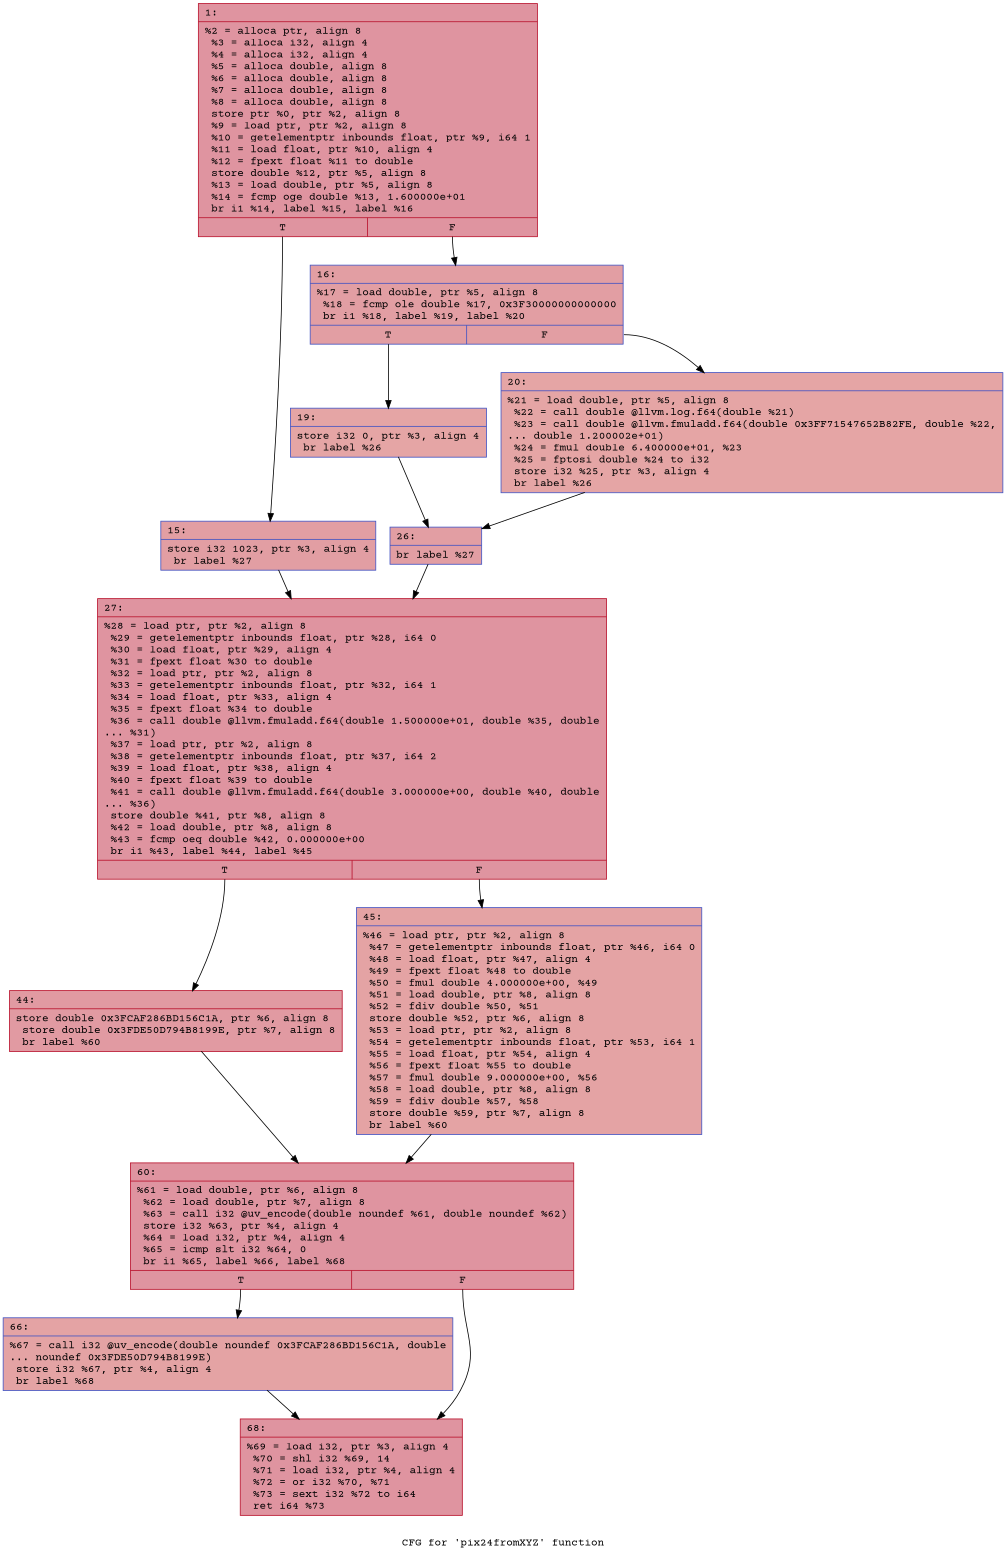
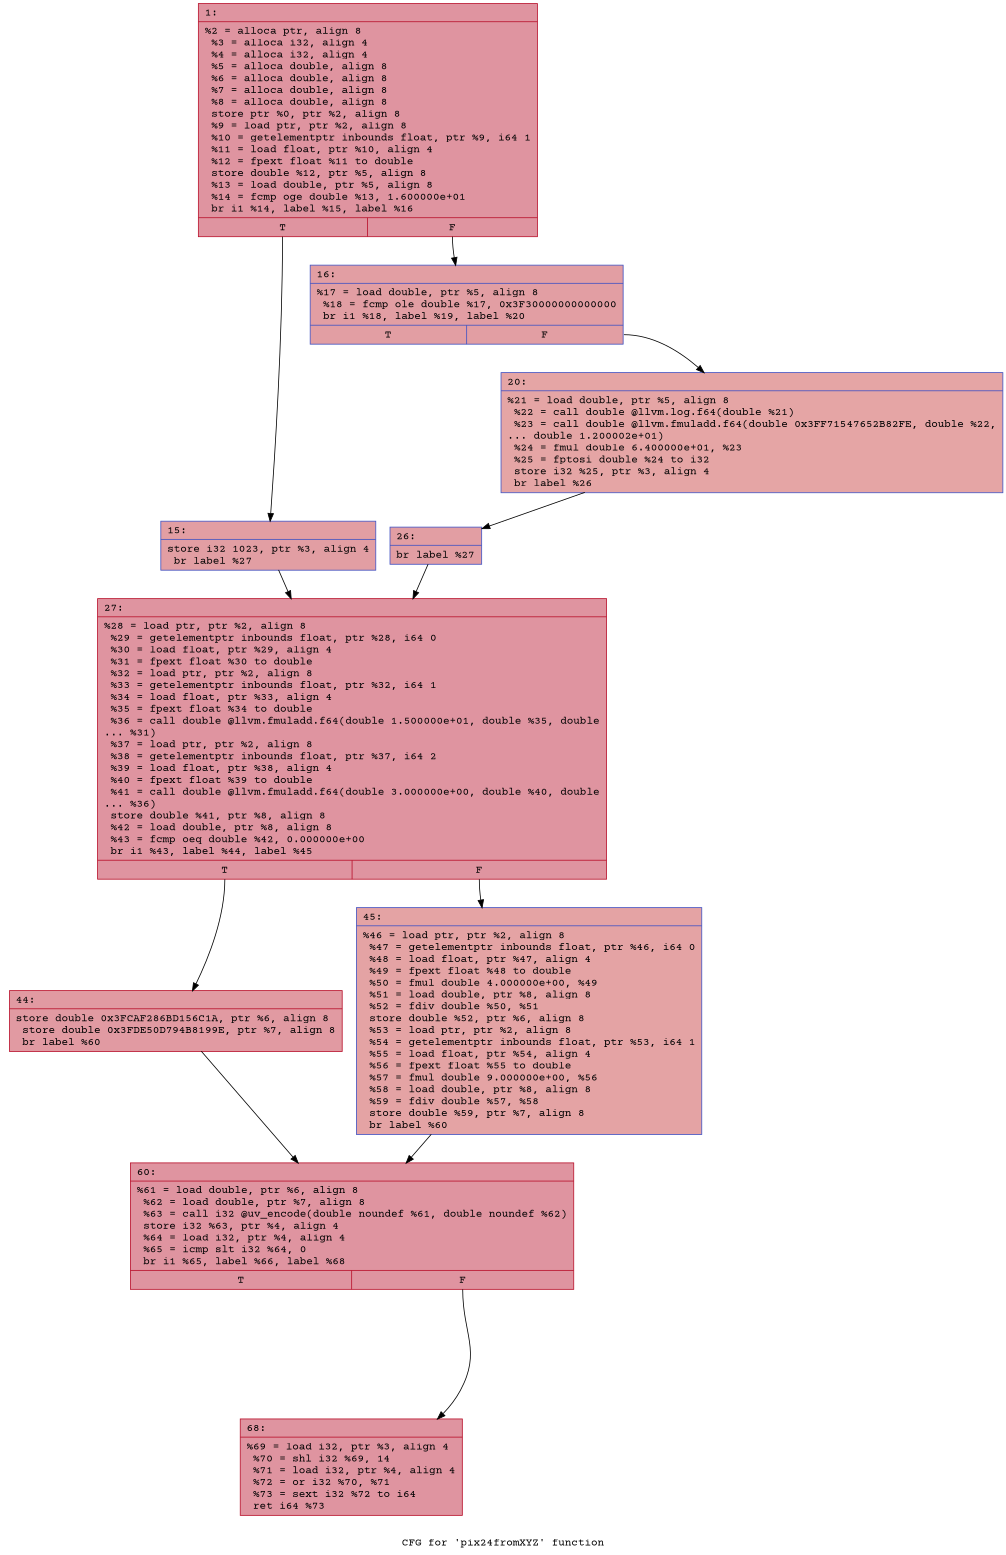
node "19:": removed
node "66:": removed
